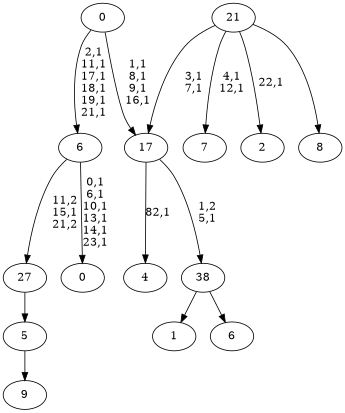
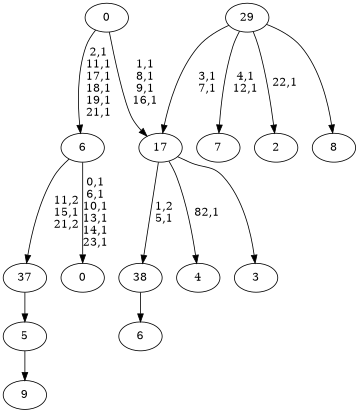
node "21": label "21" -> "29"
node "27": label "27" -> "37"
node "3": added
node "1": removed
